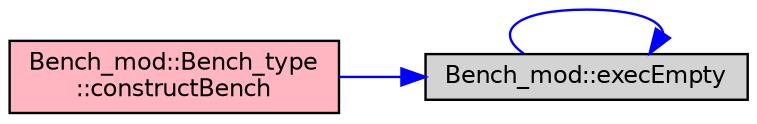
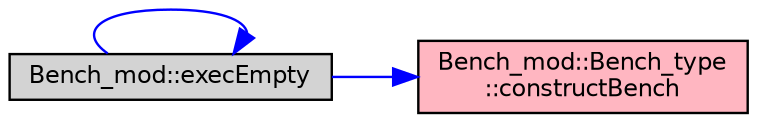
edge "Bench_mod::Bench_type ::constructBench" -> "Bench_mod::execEmpty": reversed
